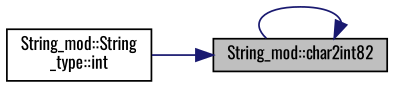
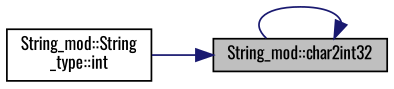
node "String_mod::char2int82": label "String_mod::char2int82" -> "String_mod::char2int32"
